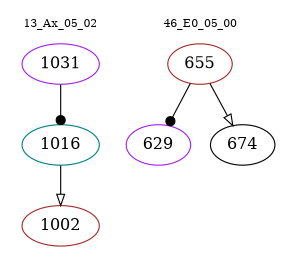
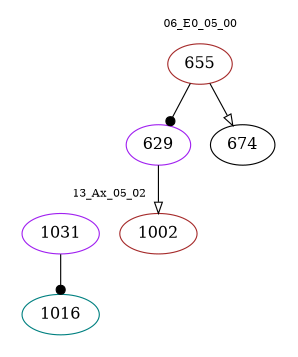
cluster "46_E0_05_00": label "46_E0_05_00" -> "06_E0_05_00"
edge "1016" -> "1002": now "629" -> "1002"
